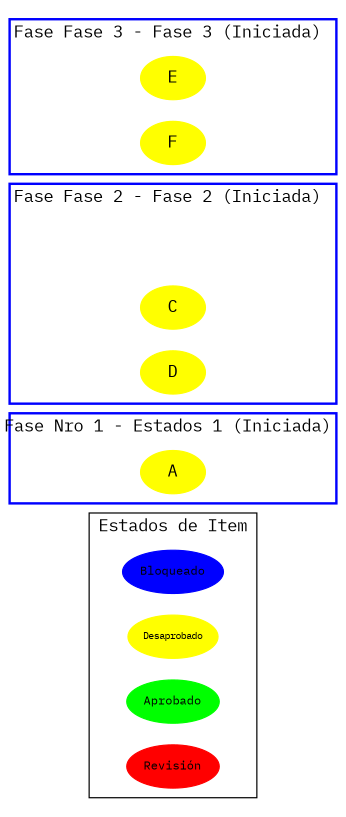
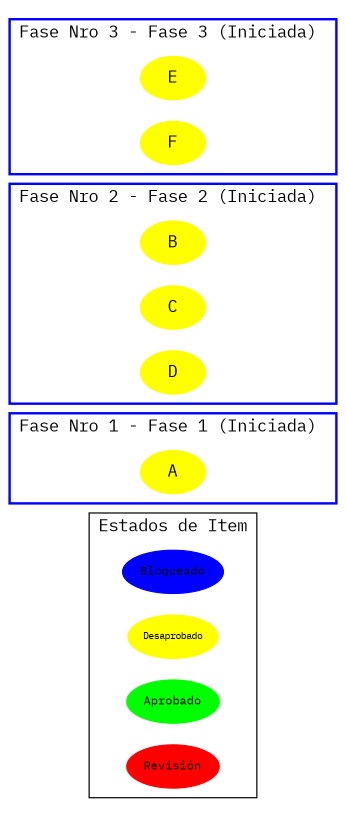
cluster "Fase Fase 3 - Fase 3 (Iniciada) ": label "Fase Fase 3 - Fase 3 (Iniciada) " -> "Fase Nro 3 - Fase 3 (Iniciada) "
cluster "Fase Fase 2 - Fase 2 (Iniciada) ": label "Fase Fase 2 - Fase 2 (Iniciada) " -> "Fase Nro 2 - Fase 2 (Iniciada) "
node "B": added
cluster "Fase Nro 1 - Estados 1 (Iniciada) ": label "Fase Nro 1 - Estados 1 (Iniciada) " -> "Fase Nro 1 - Fase 1 (Iniciada) "
